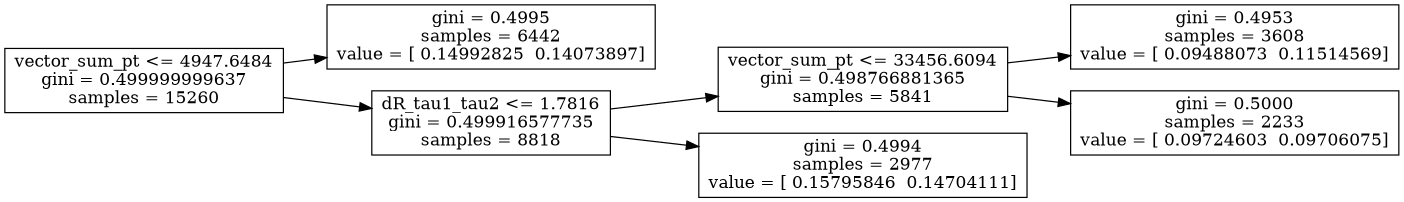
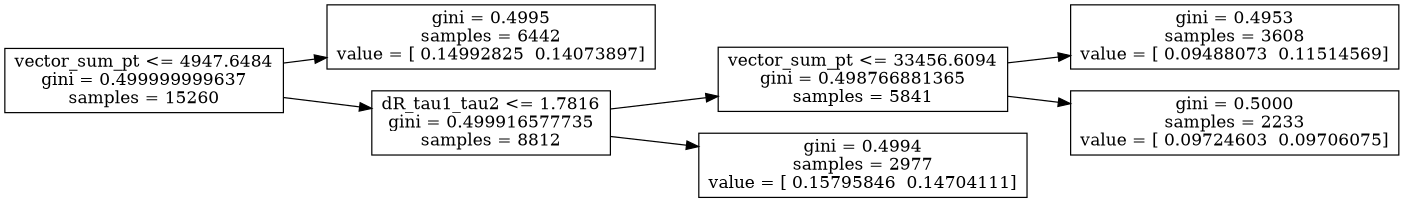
node "dR_tau1_tau2 <= 1.7816 gini = 0.499916577735 samples = 8818": label "dR_tau1_tau2 <= 1.7816 gini = 0.499916577735 samples = 8818" -> "dR_tau1_tau2 <= 1.7816 gini = 0.499916577735 samples = 8812"
